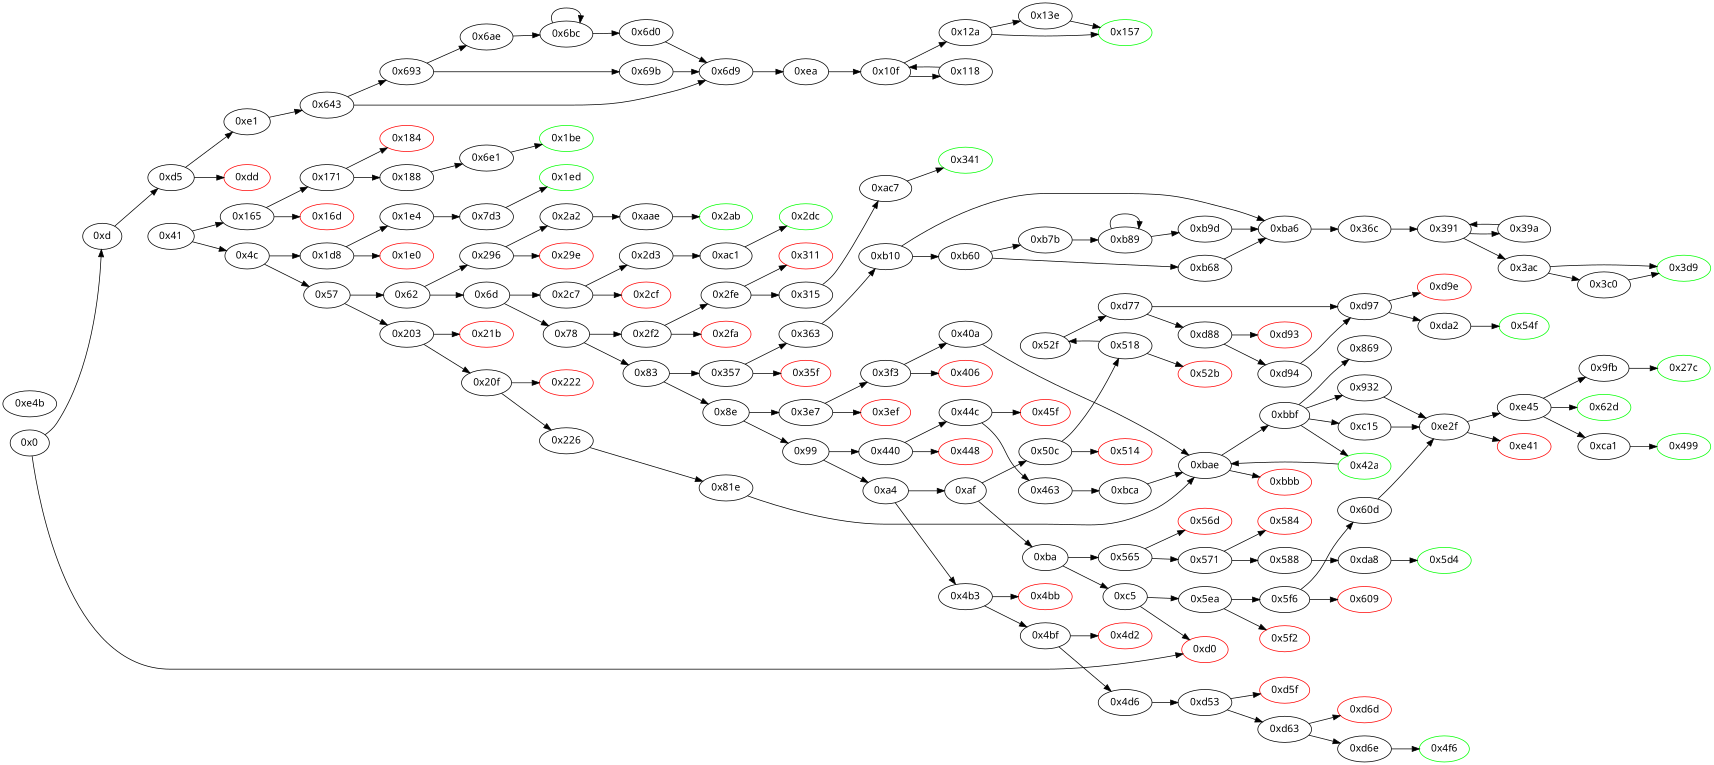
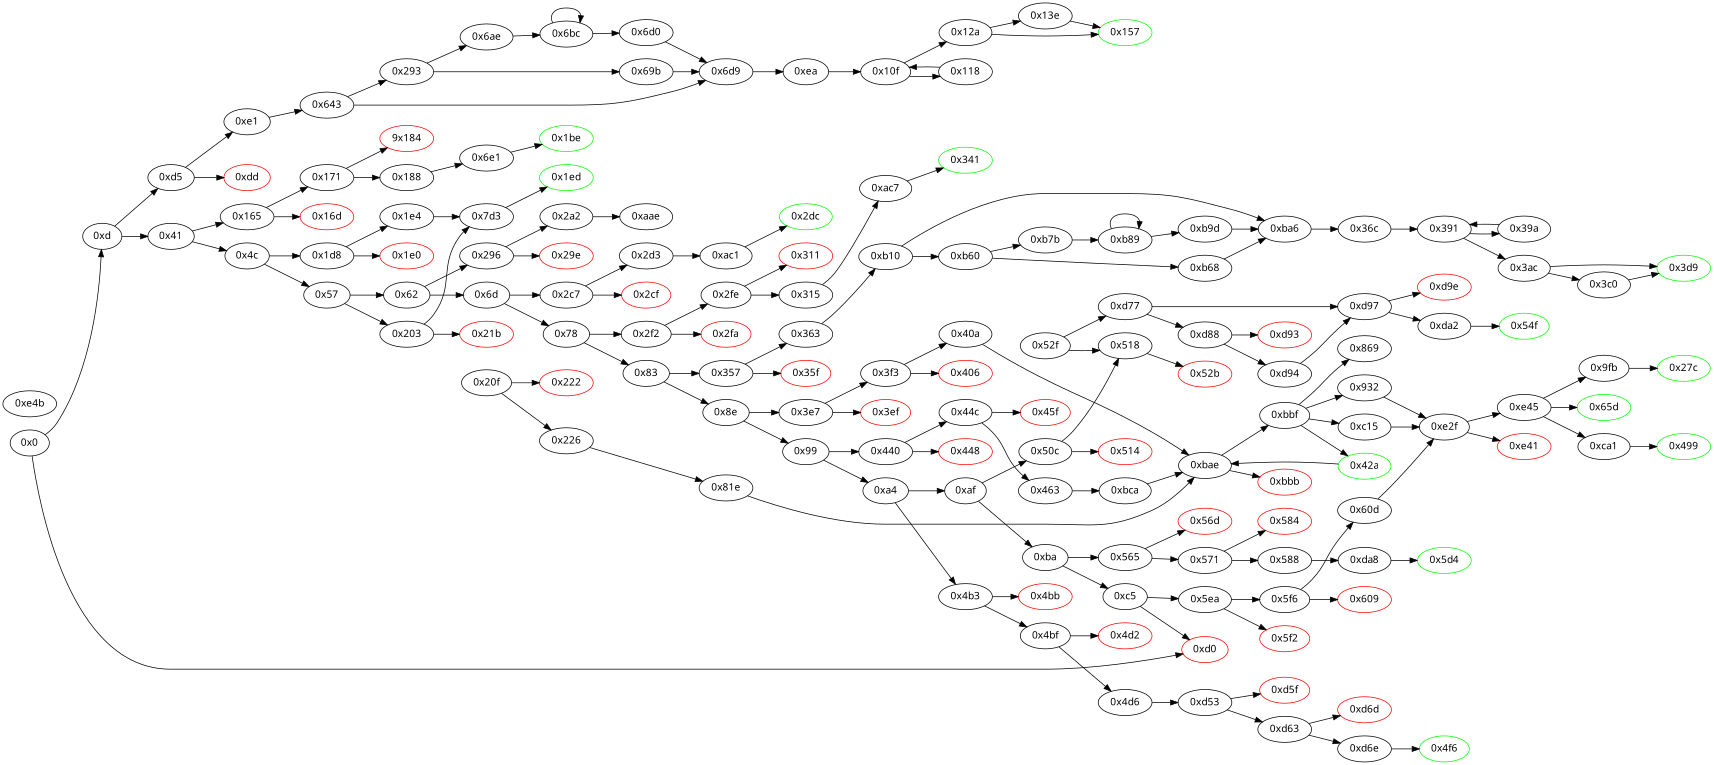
node "0x693": label "0x693" -> "0x293"
node "0x184": label "0x184" -> "9x184"
node "0x2ab": removed
edge "0xd" -> "0x41": added
edge "0x518" -> "0x52f": reversed
edge "0x203" -> "0x20f": now "0x203" -> "0x7d3"
node "0x62d": label "0x62d" -> "0x65d"
